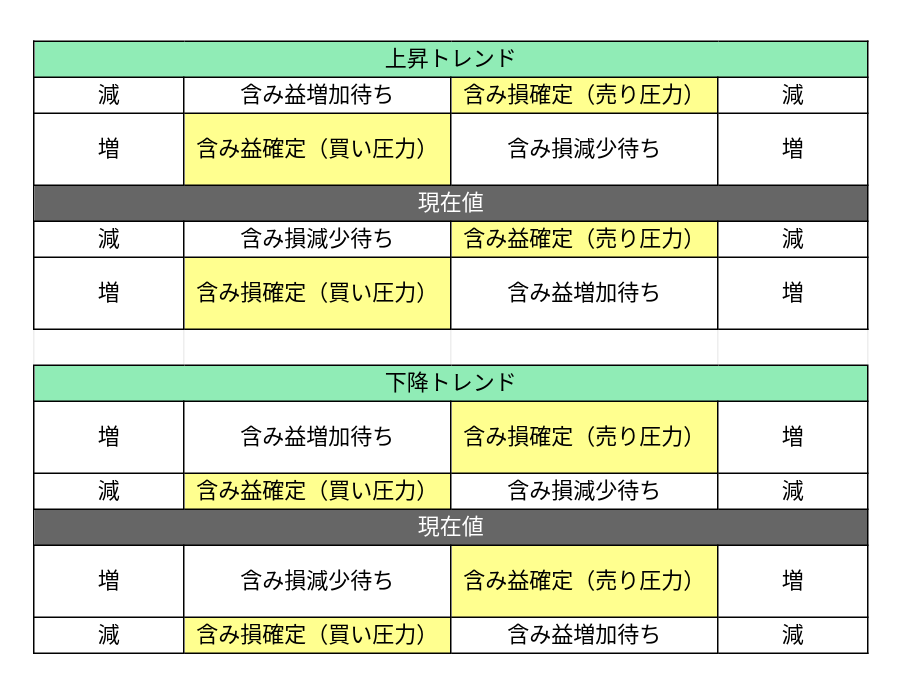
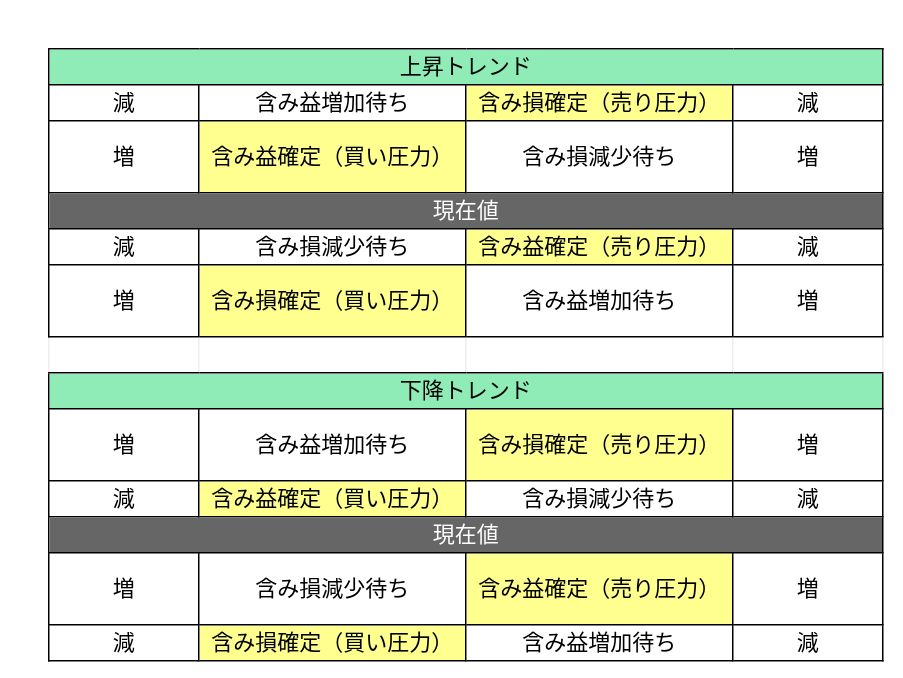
node "上昇トレンド 減 含み益増加待ち 含み損確定（売り圧力） 減 増 含み益確定（買い圧力） 含み損減少待ち 増 現在値 減 含み損減少待ち 含み益確定（売り圧力） 減 増 含み損確定（買い圧力） 含み益増加待ち 増 下降トレンド 増 含み益増加待ち 含み損確定（売り圧力） 増 減 含み益確定（買い圧力） 含み損減少待ち 減 現在値 増 含み損減少待ち 含み益確定（売り圧力） 増 減 含み損確定（買い圧力） 含み益増加待ち 減": moved (451, 338) -> (466, 346)
